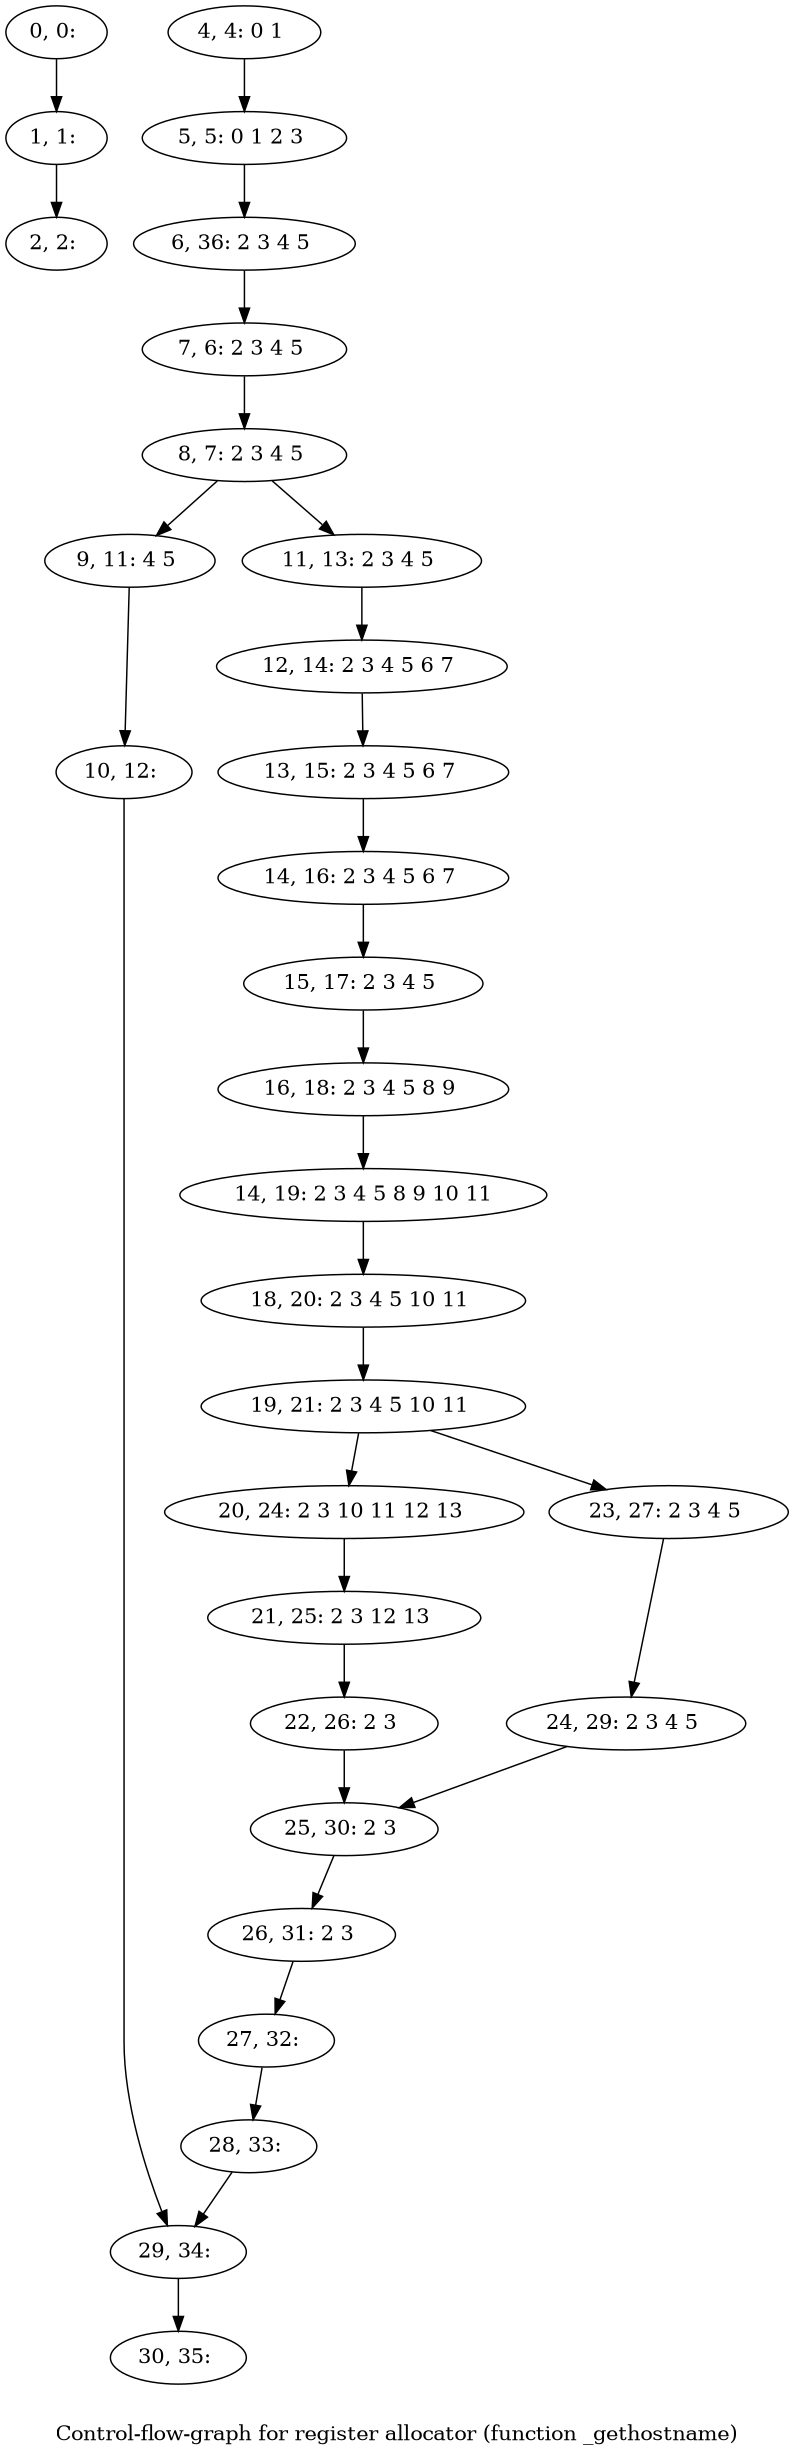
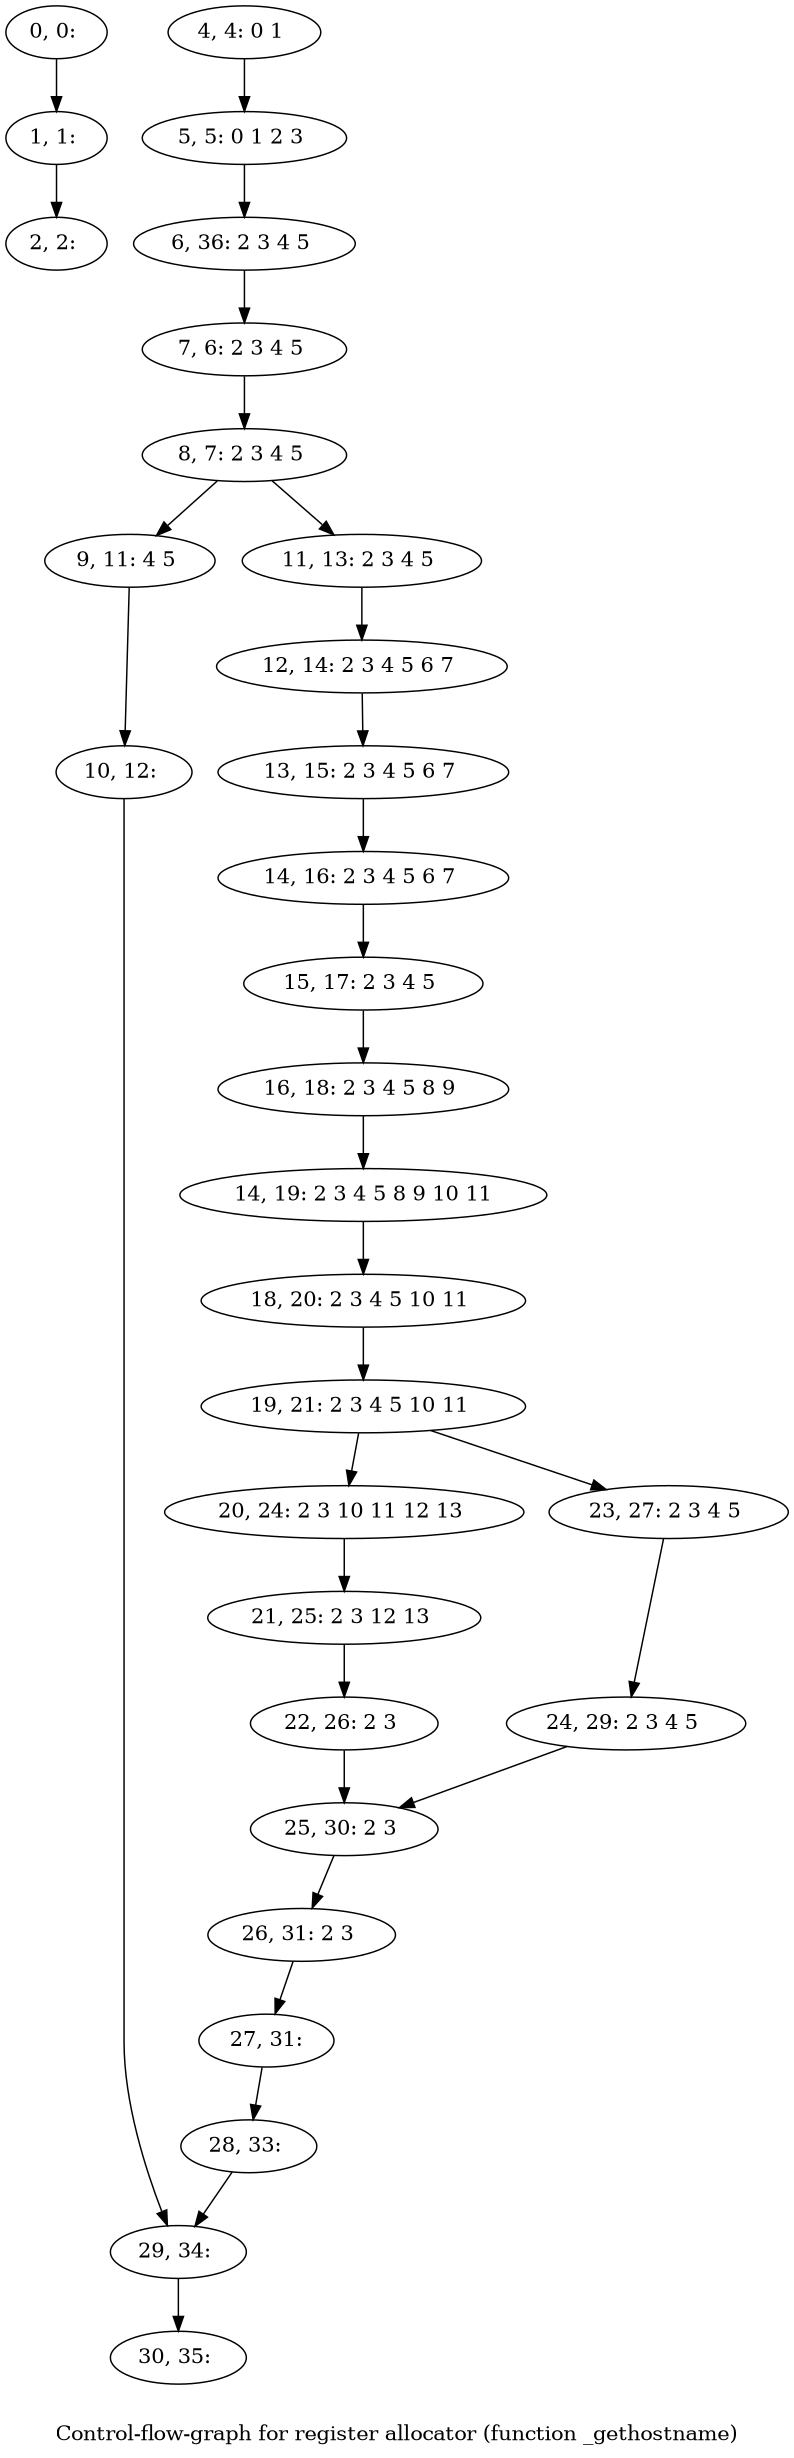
node "27, 32:": label "27, 32:" -> "27, 31:"
